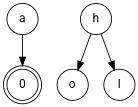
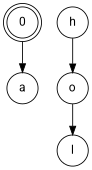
edge "a" -> "0": reversed
edge "h" -> "l": now "o" -> "l"
